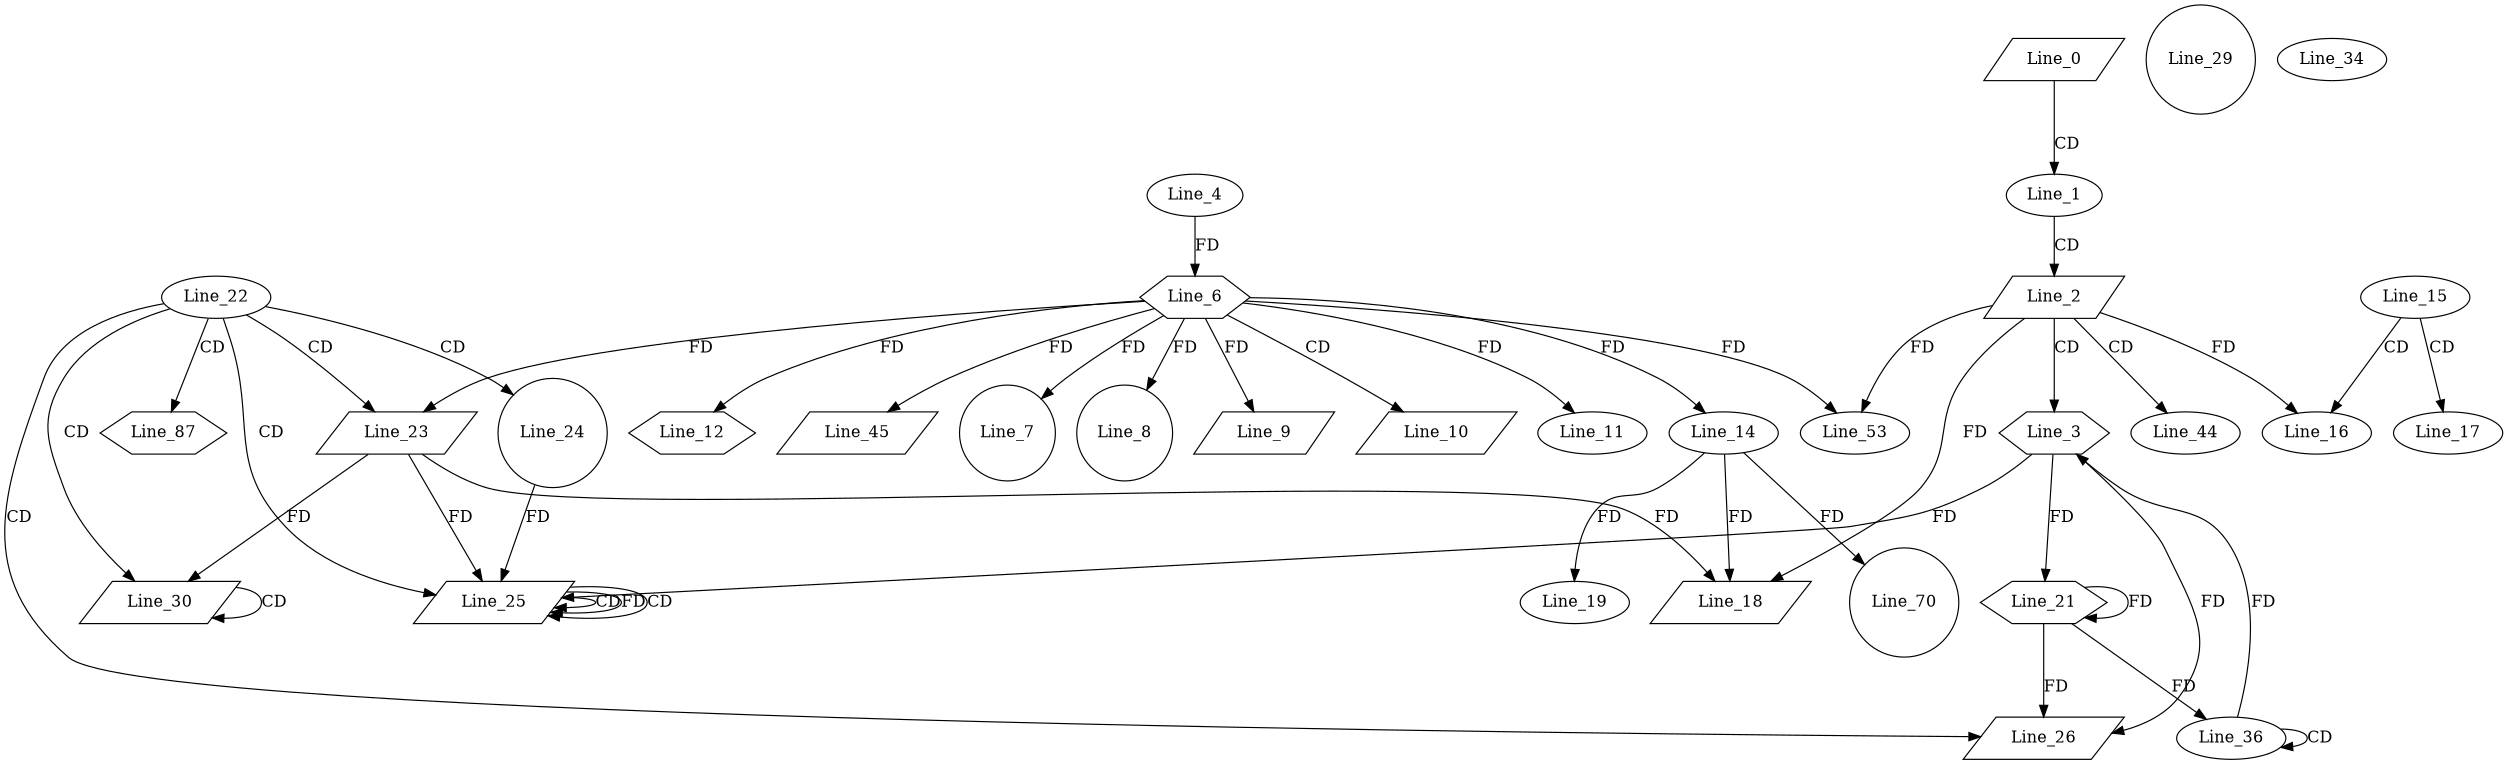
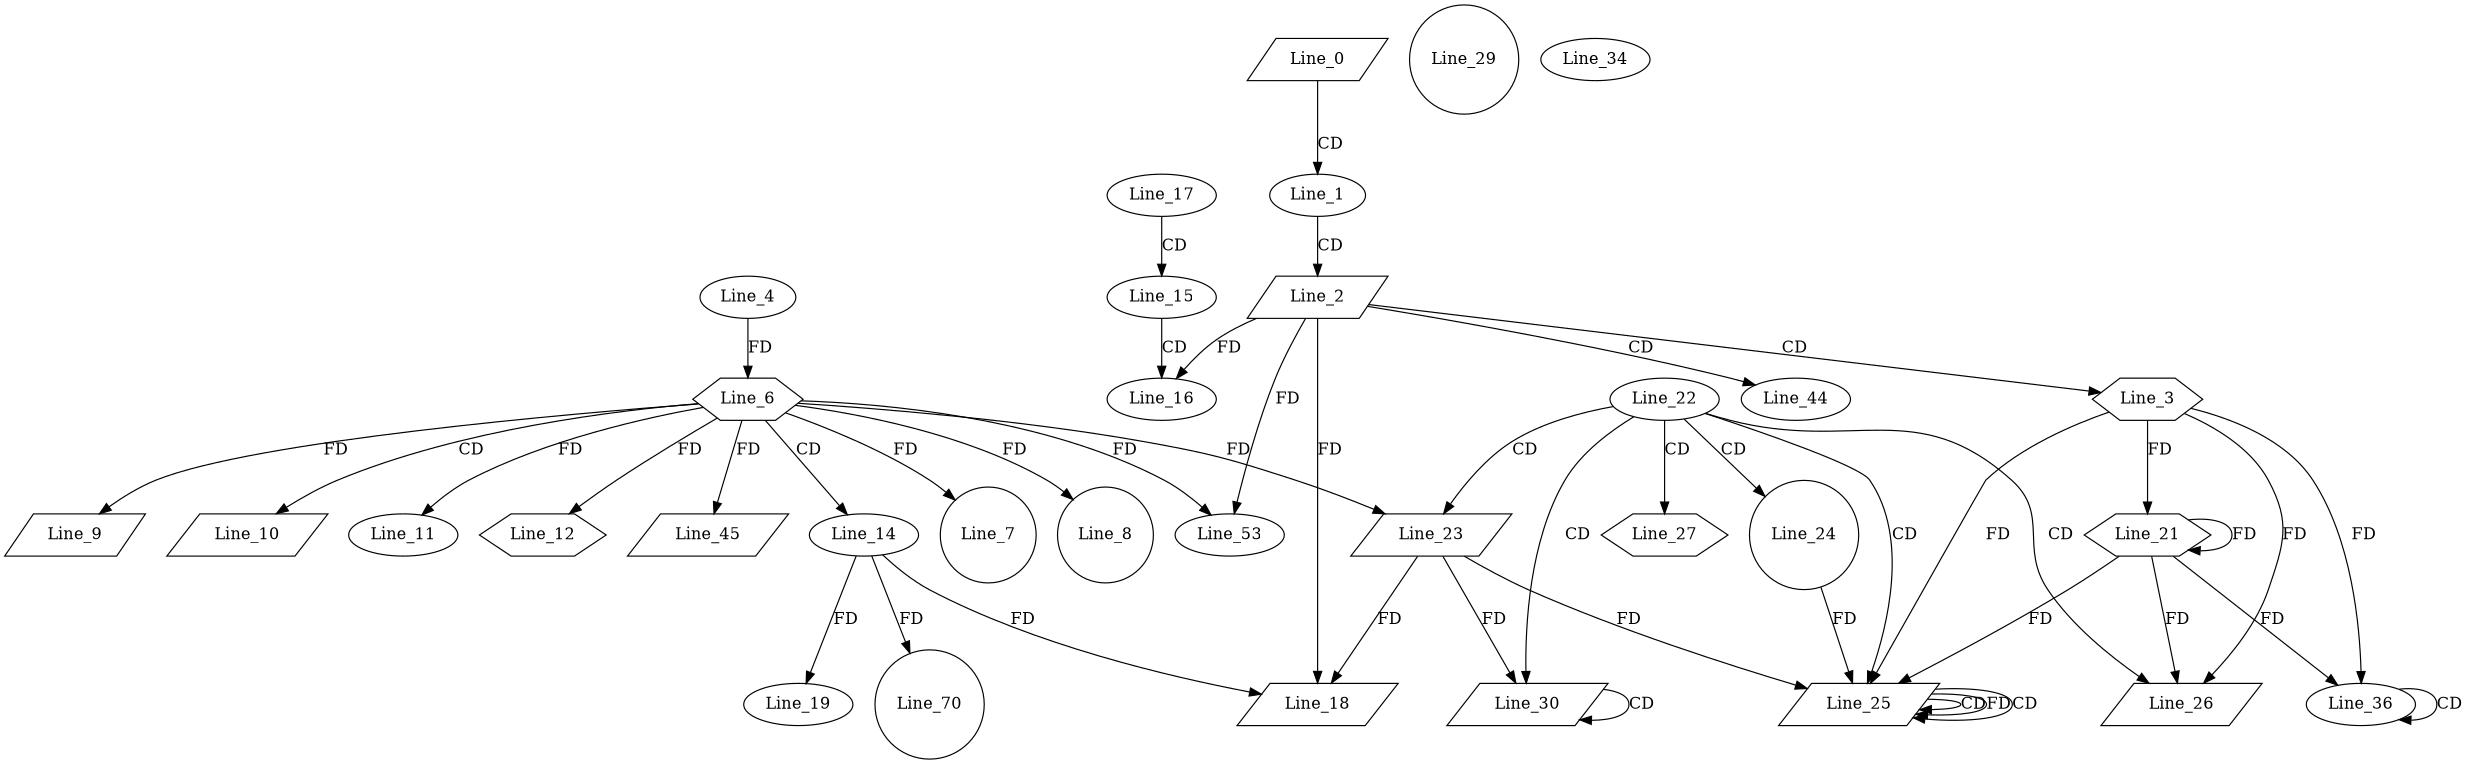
edge "Line_6" -> "Line_14": label "FD" -> "CD"
edge "Line_15" -> "Line_17": reversed
node "Line_87": label "Line_87" -> "Line_27"
edge "Line_36" -> "Line_3": reversed
edge "Line_21" -> "Line_25": added, label "FD"
